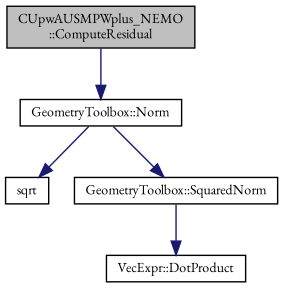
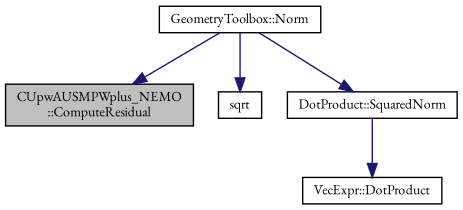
edge "CUpwAUSMPWplus_NEMO ::ComputeResidual" -> "GeometryToolbox::Norm": reversed
node "GeometryToolbox::SquaredNorm": label "GeometryToolbox::SquaredNorm" -> "DotProduct::SquaredNorm"
